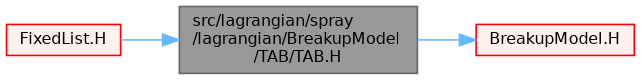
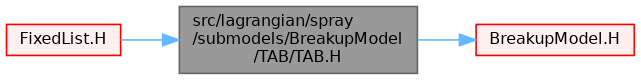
node "src/lagrangian/spray /lagrangian/BreakupModel /TAB/TAB.H": label "src/lagrangian/spray /lagrangian/BreakupModel /TAB/TAB.H" -> "src/lagrangian/spray /submodels/BreakupModel /TAB/TAB.H"
